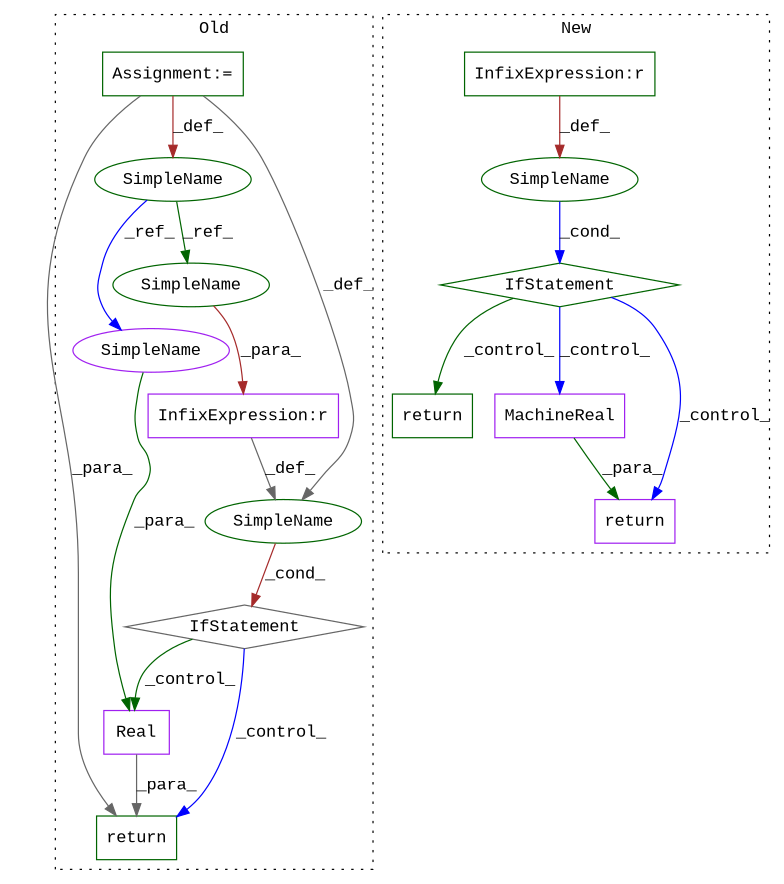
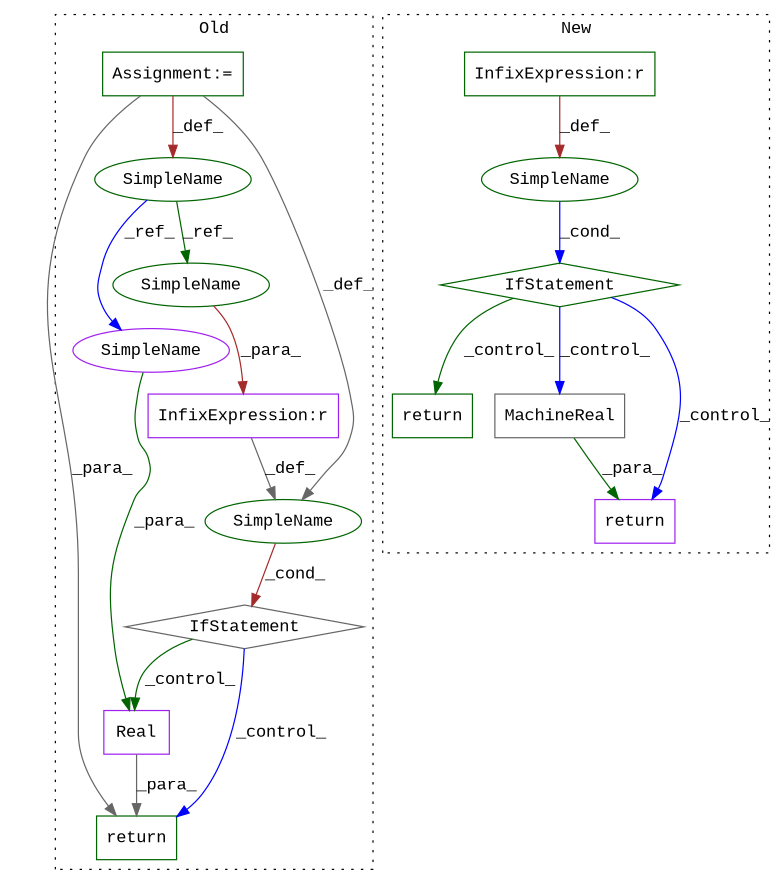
node "MachineReal": color purple -> gray40
